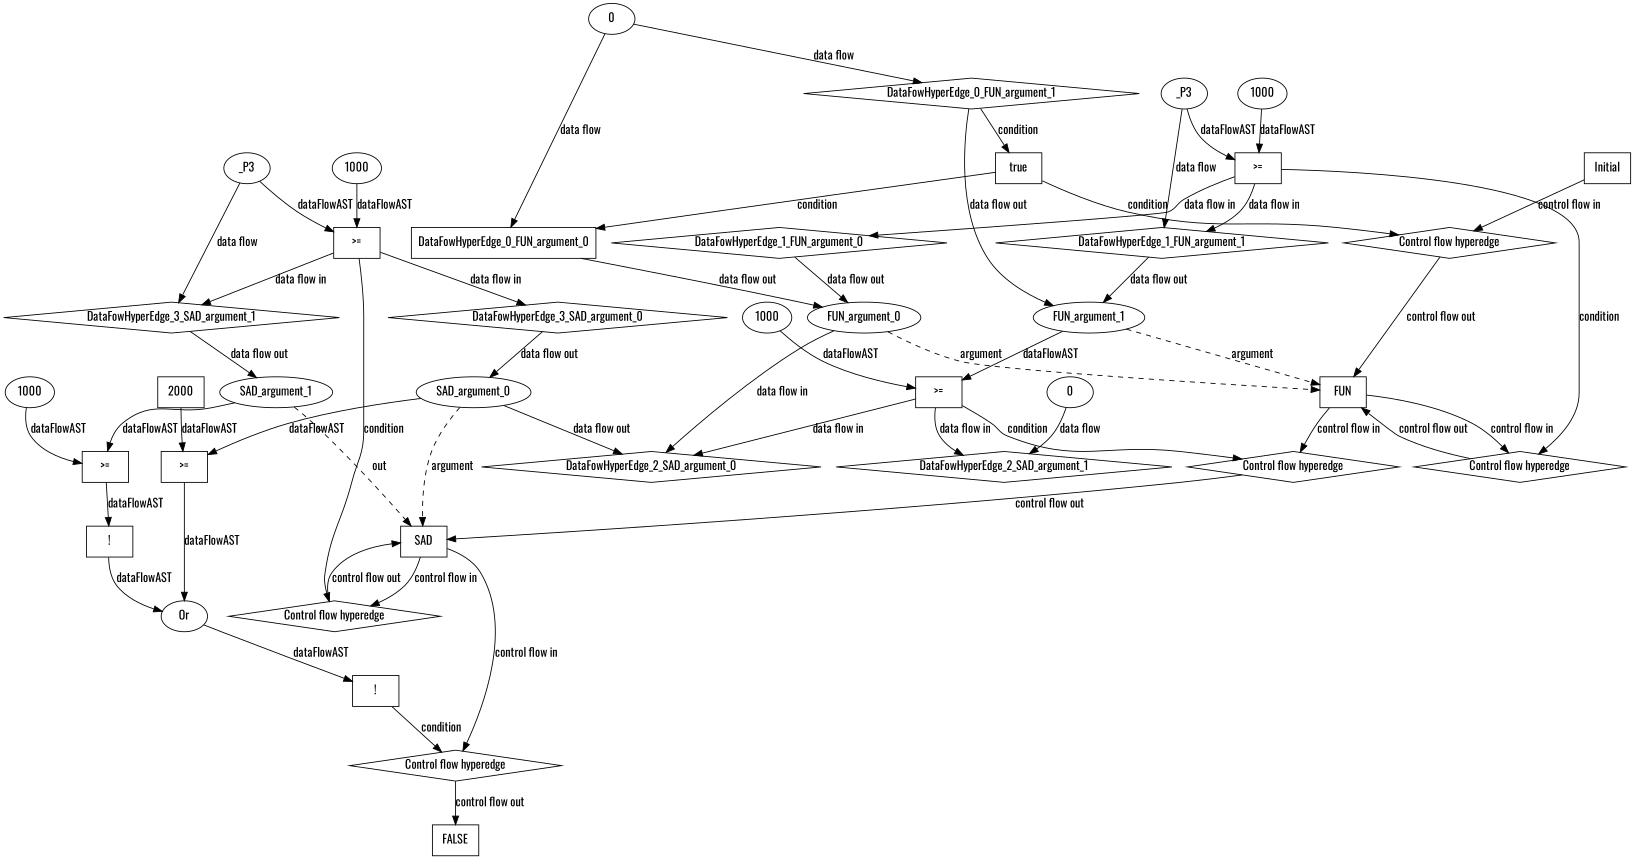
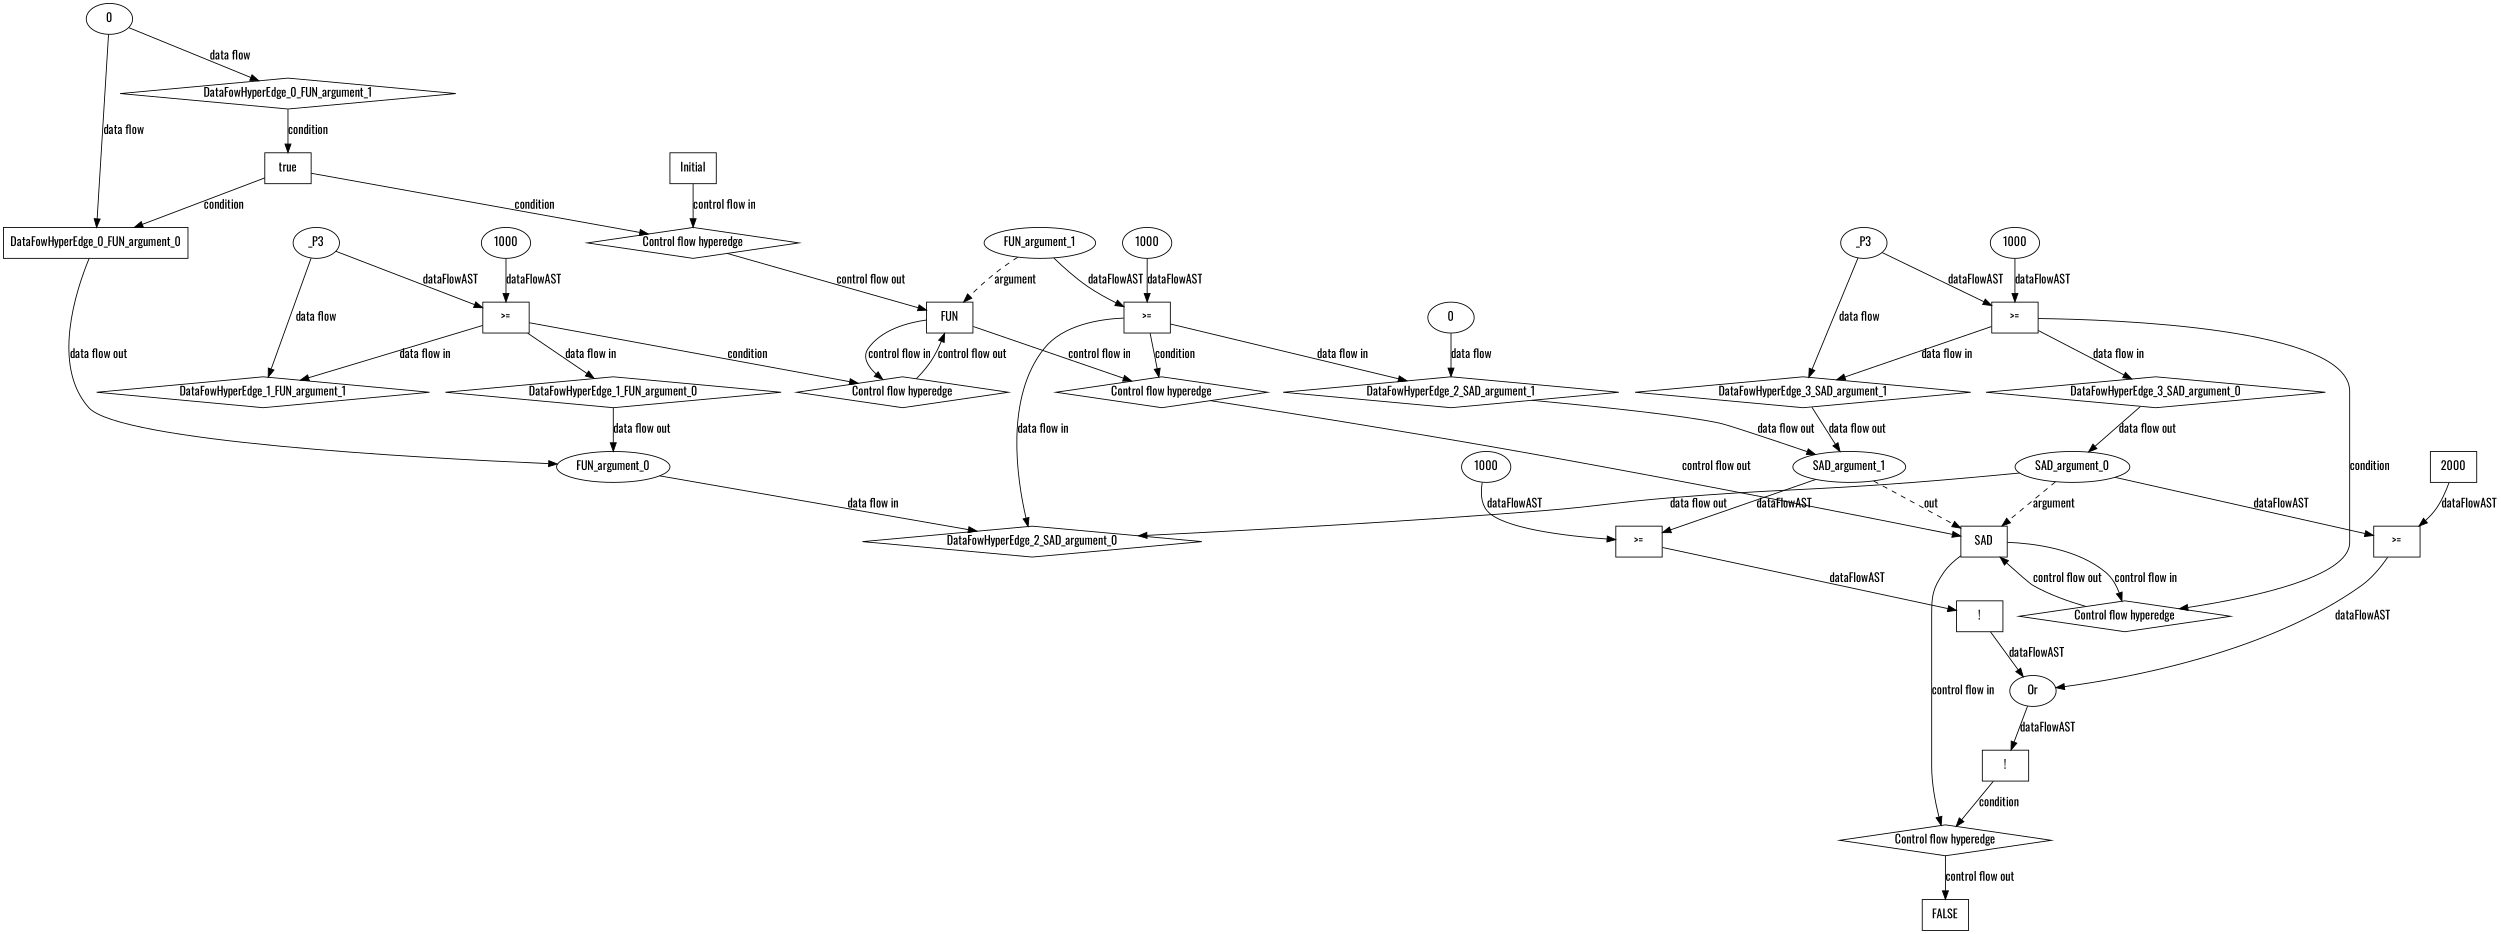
edge "DataFowHyperEdge_0_FUN_argument_1" -> "FUN_argument_1": removed, label "data flow out"
edge "DataFowHyperEdge_1_FUN_argument_1" -> "FUN_argument_1": removed, label "data flow out"
edge "FUN_argument_0" -> "FUN": removed, label "argument"
edge "DataFowHyperEdge_2_SAD_argument_1" -> "SAD_argument_1": added, label "data flow out"
